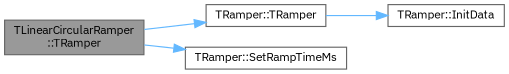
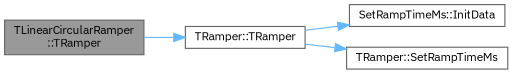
node "TRamper::InitData": label "TRamper::InitData" -> "SetRampTimeMs::InitData"
edge "TLinearCircularRamper ::TRamper" -> "TRamper::SetRampTimeMs": now "TRamper::TRamper" -> "TRamper::SetRampTimeMs"
